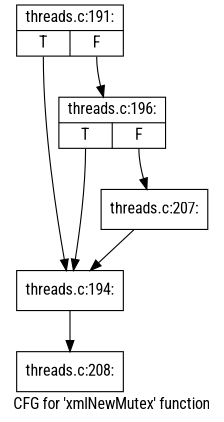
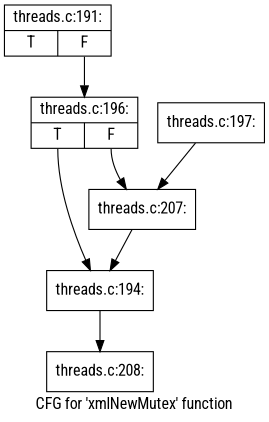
node "threads.c:197:": added
edge "threads.c:191:" -> "threads.c:194:": removed
